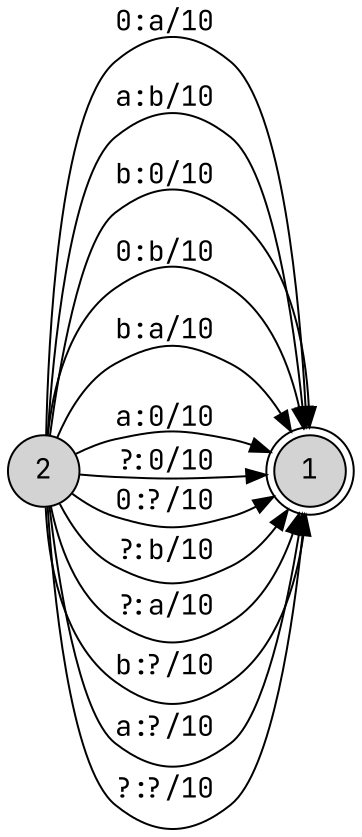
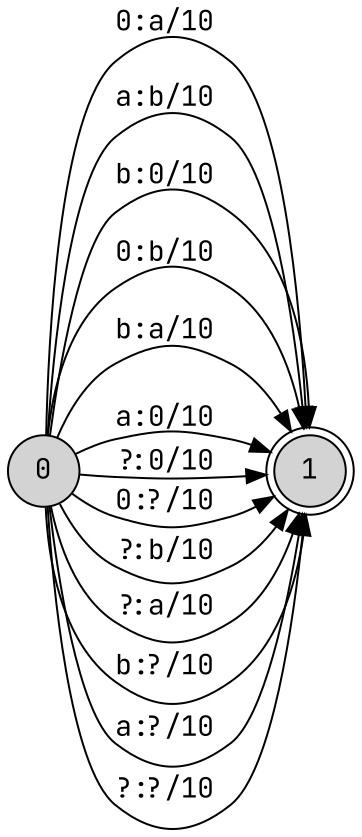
node "2": label "2" -> "0"
